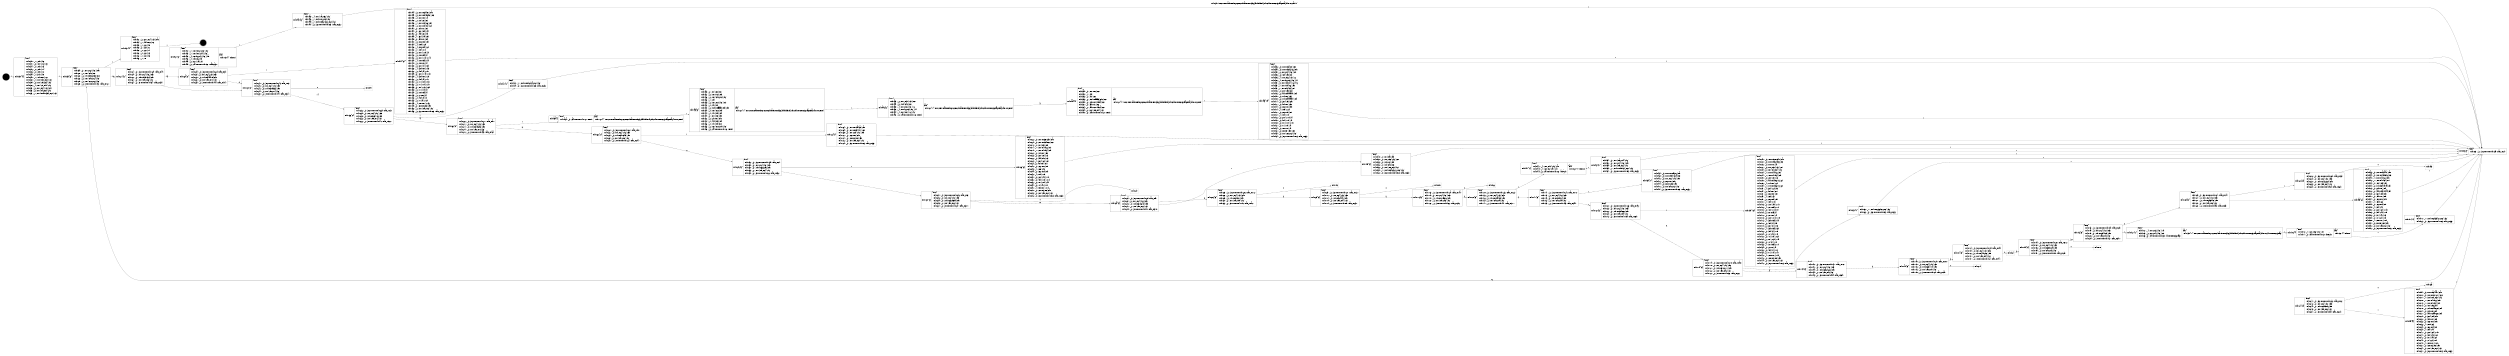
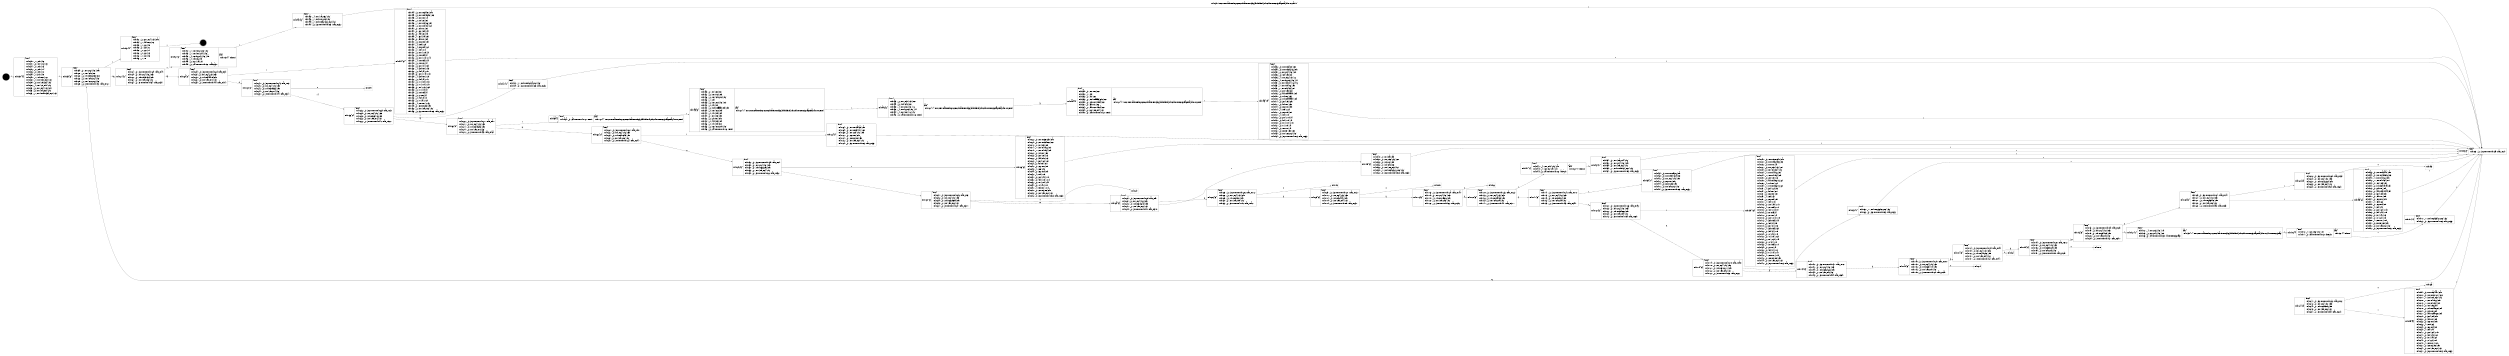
edge "0x401614 [22]" -> "0x401640 [22]": now "0x401614 [22]" -> "0x401984 [30]"
edge "0x401954 [21]" -> "0x401947 [13]": reversed
edge "0x401d64" -> "0x4017dd [25]": now "0x4017c4 [25]" -> "0x4017dd [25]"
